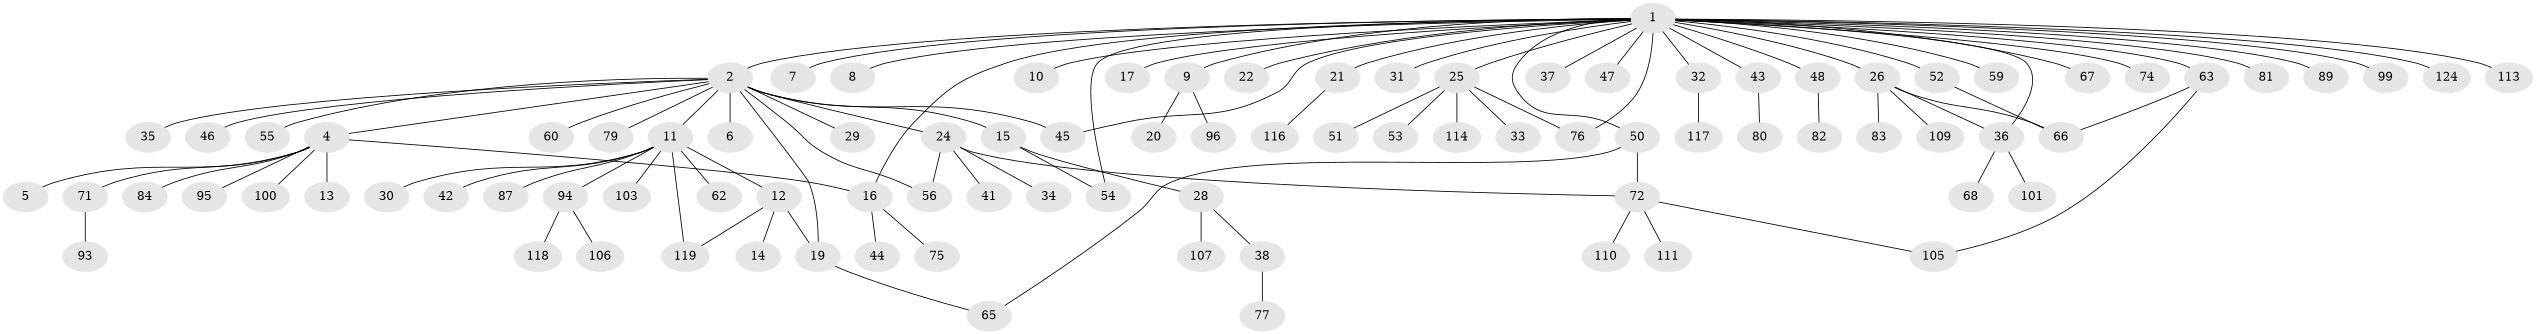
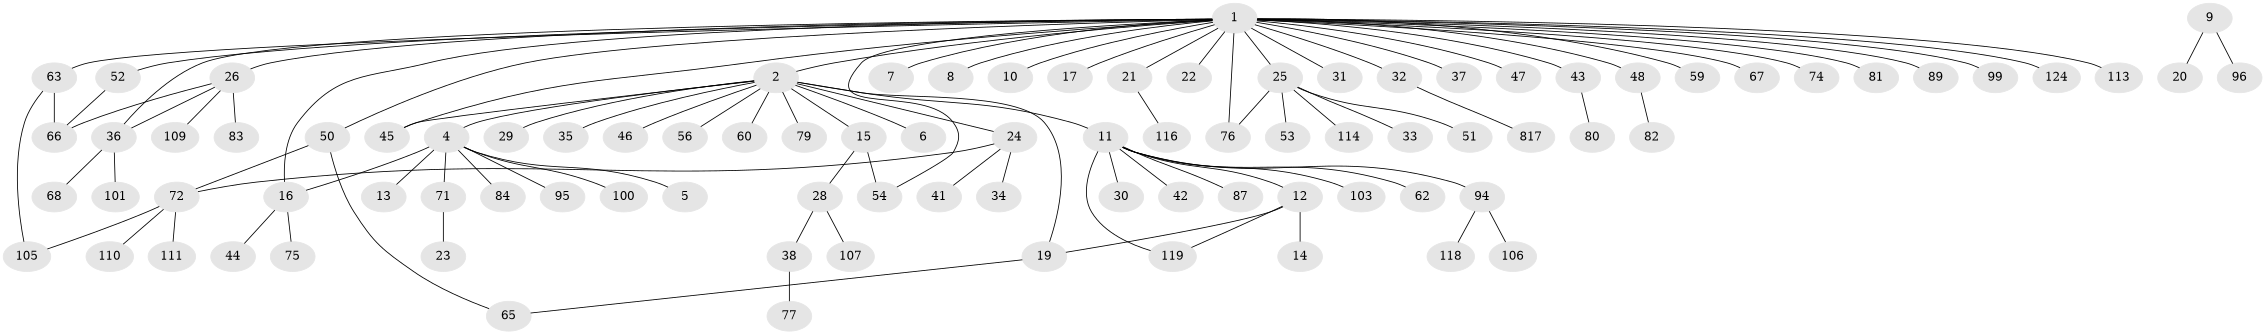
edge "1" -- "9": removed
node "55": removed
node "117": label "117" -> "817"
edge "24" -- "56": removed
node "93": label "93" -> "23"
